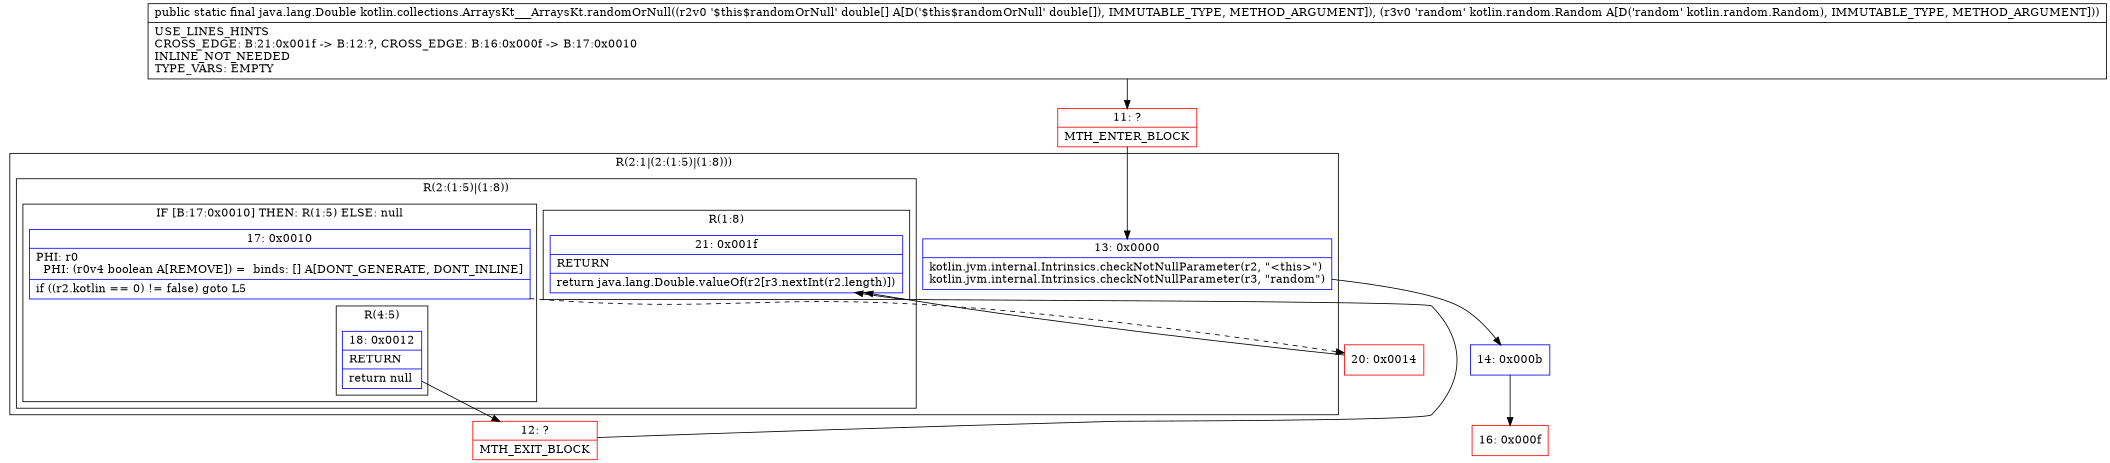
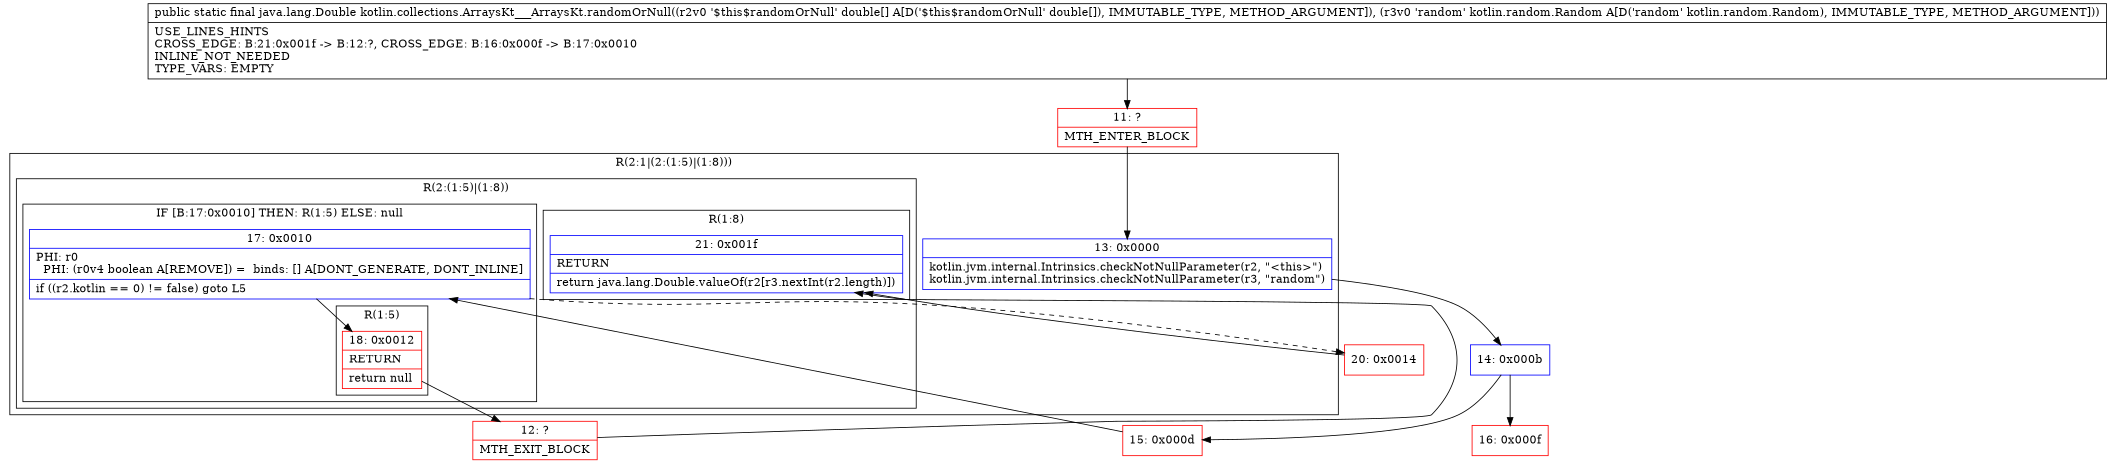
edge "17: 0x0010" -> "18: 0x0012": added
cluster "R(4:5)": label "R(4:5)" -> "R(1:5)"
node "18: 0x0012": color blue -> red
node "15: 0x000d": added
